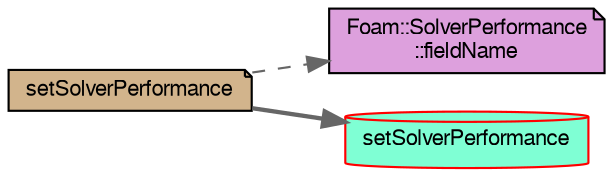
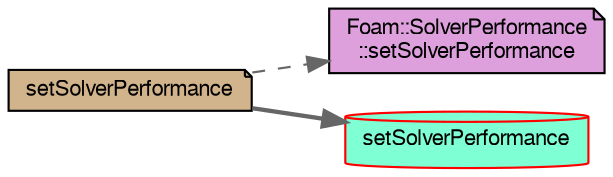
node "Foam::SolverPerformance ::fieldName": label "Foam::SolverPerformance ::fieldName" -> "Foam::SolverPerformance ::setSolverPerformance"
